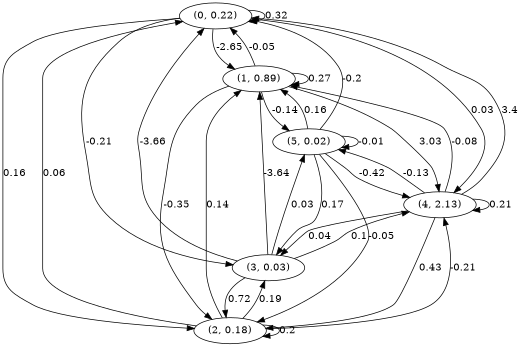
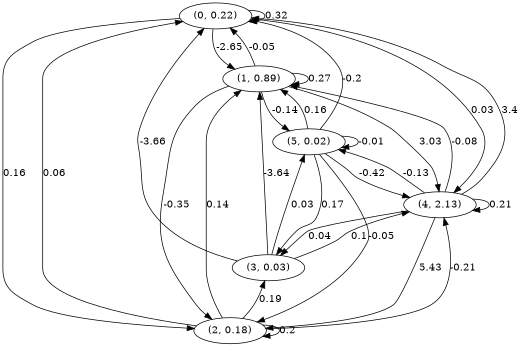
edge "(0, 0.22)" -> "(3, 0.03)": removed, label "-0.21"
edge "(4, 2.13)" -> "(2, 0.18)": label "0.43" -> "5.43"
edge "(3, 0.03)" -> "(2, 0.18)": removed, label "0.72"
